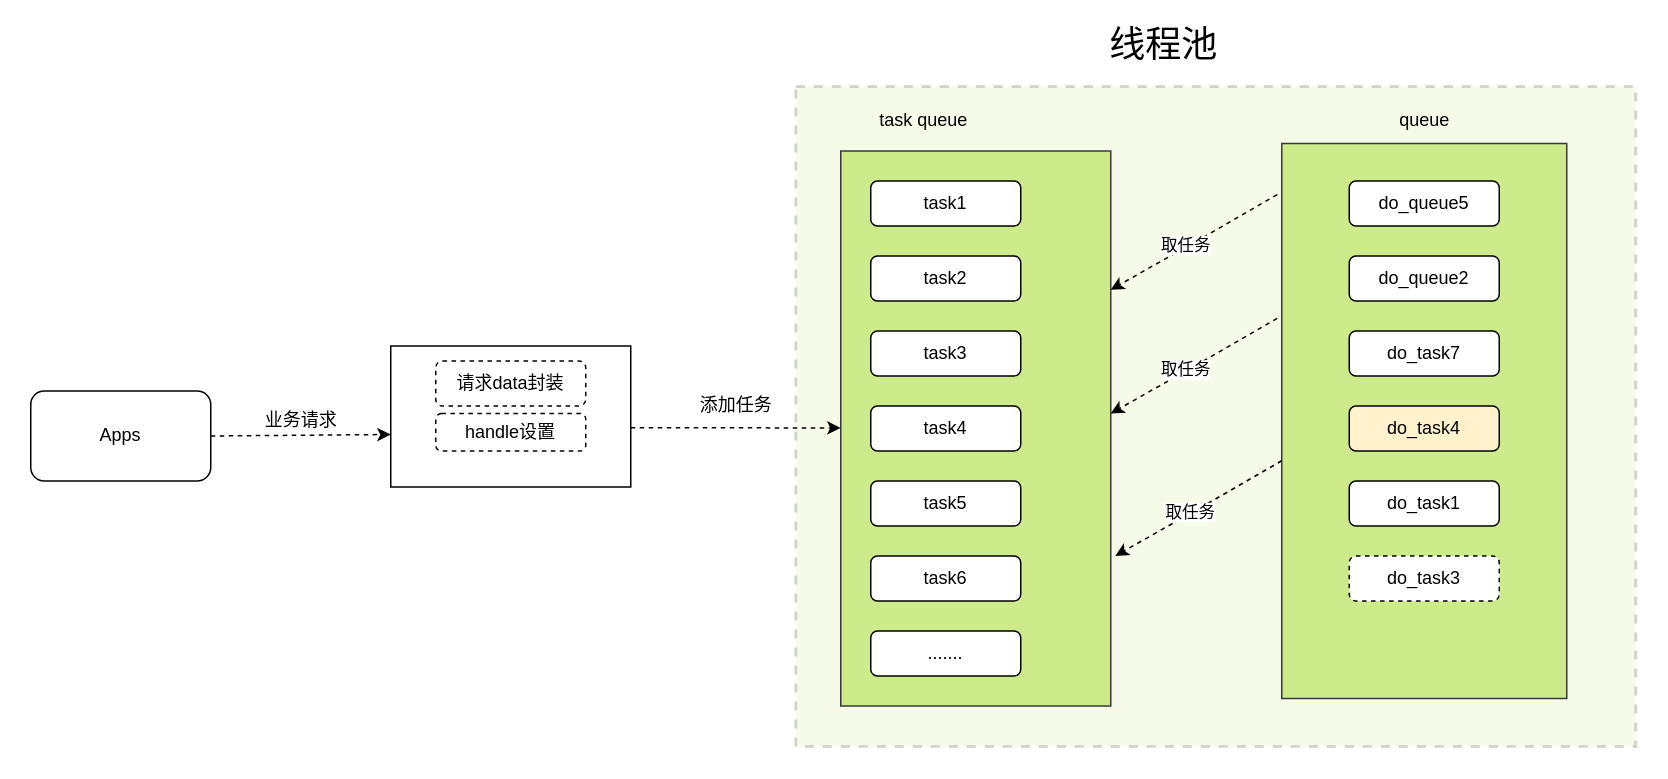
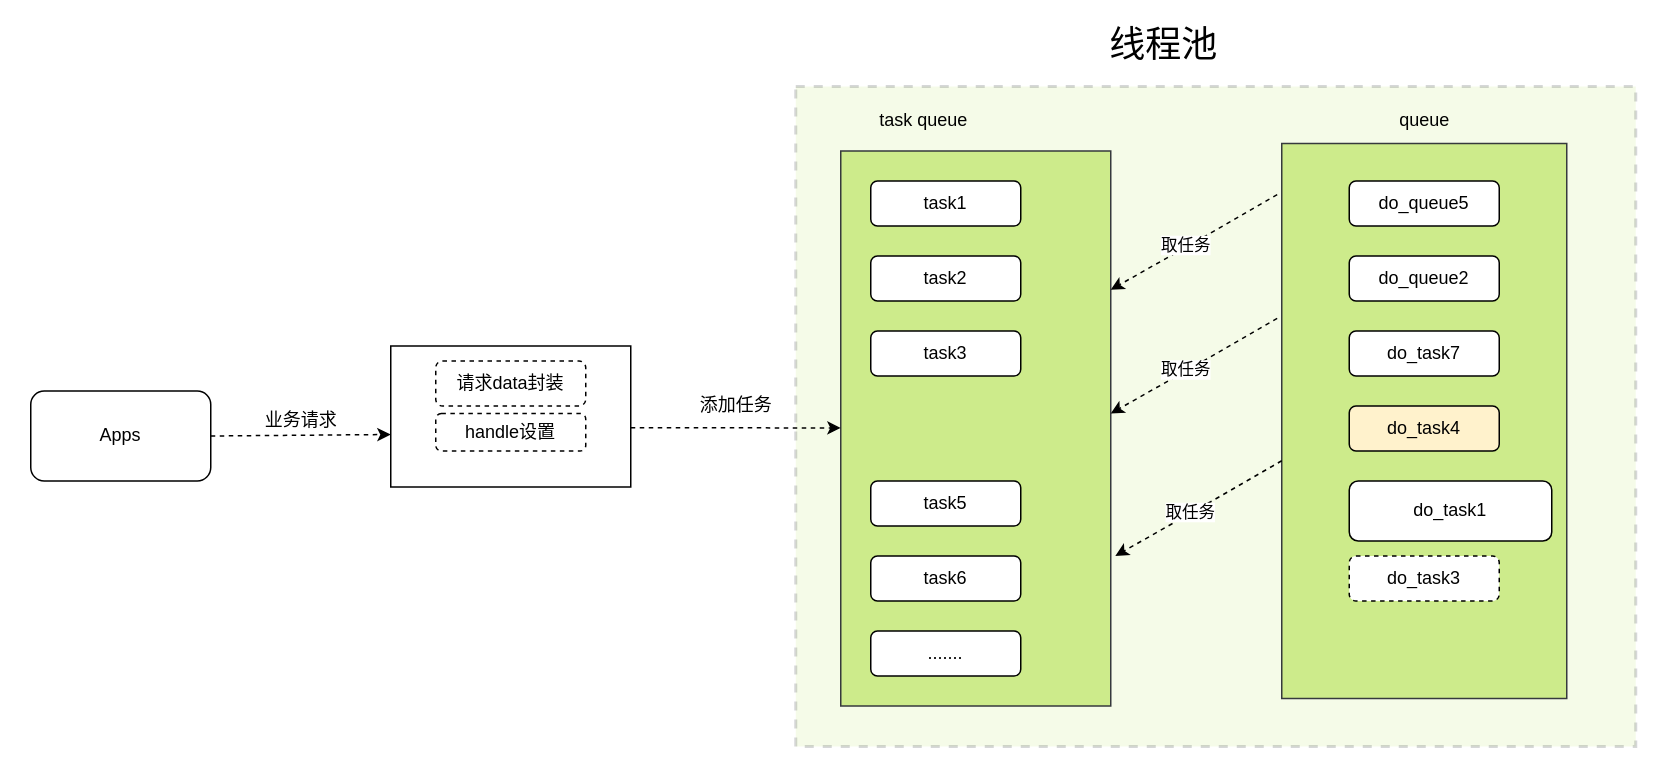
node "task4": removed
node "do_task1": size 150x45 -> 203x60
